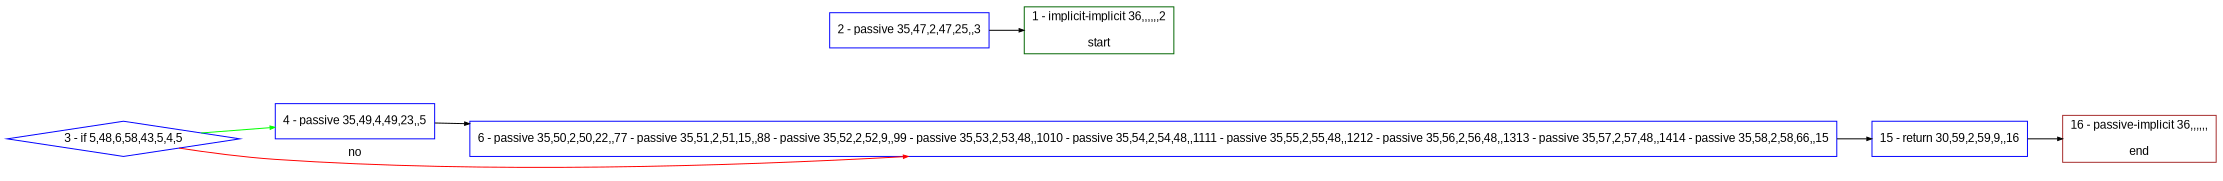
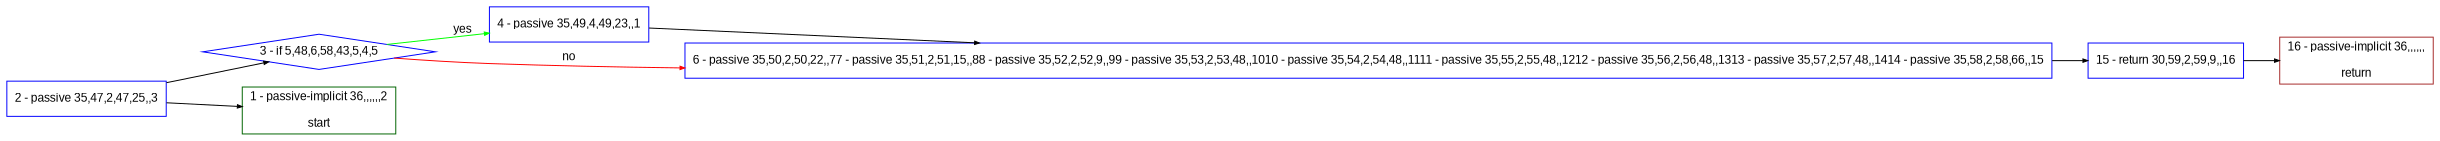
node "1 - implicit-implicit 36,,,,,,2 start": label "1 - implicit-implicit 36,,,,,,2 start" -> "1 - passive-implicit 36,,,,,,2 start"
edge "2 - passive 35,47,2,47,25,,3" -> "3 - if 5,48,6,58,43,5,4,5": added
node "4 - passive 35,49,4,49,23,,5": label "4 - passive 35,49,4,49,23,,5" -> "4 - passive 35,49,4,49,23,,1"
node "16 - passive-implicit 36,,,,,, end": label "16 - passive-implicit 36,,,,,, end" -> "16 - passive-implicit 36,,,,,, return"
